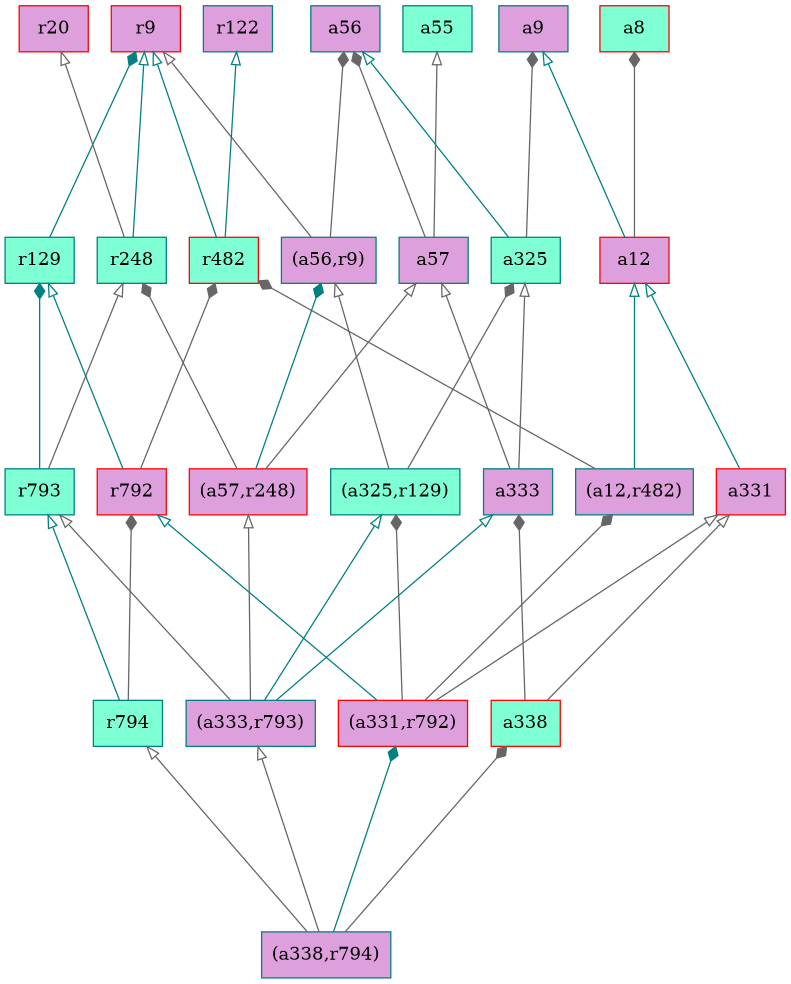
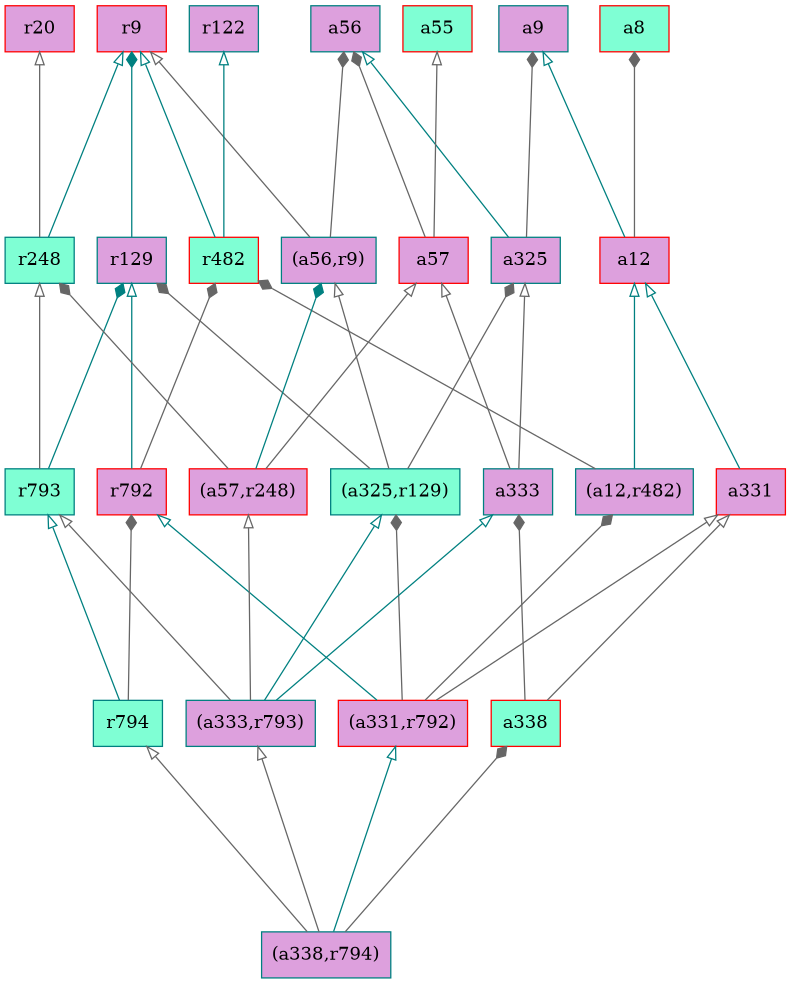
node "a55": color teal -> red
node "r129": fillcolor aquamarine -> plum
node "a57": color teal -> red
node "a325": fillcolor aquamarine -> plum
edge "(a325,r129)" -> "r129": added
edge "(a338,r794)" -> "(a331,r792)": arrowhead diamond -> onormal
